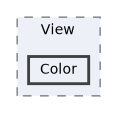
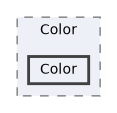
cluster "View": label "View" -> "Color"
